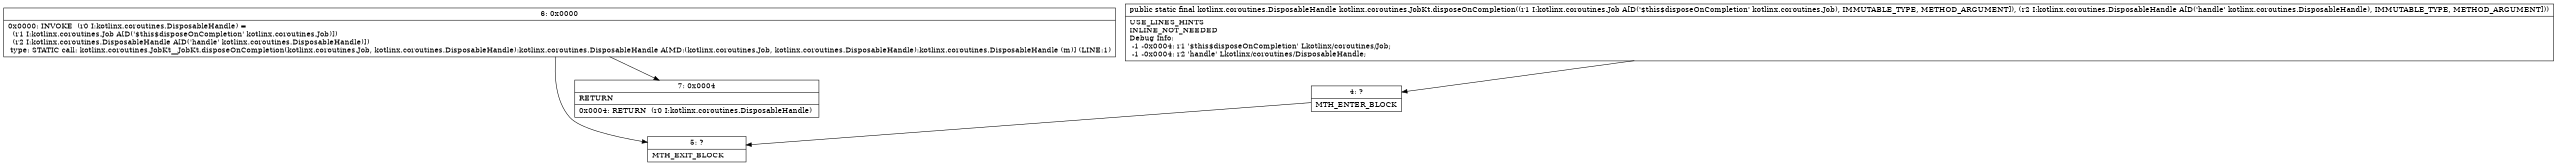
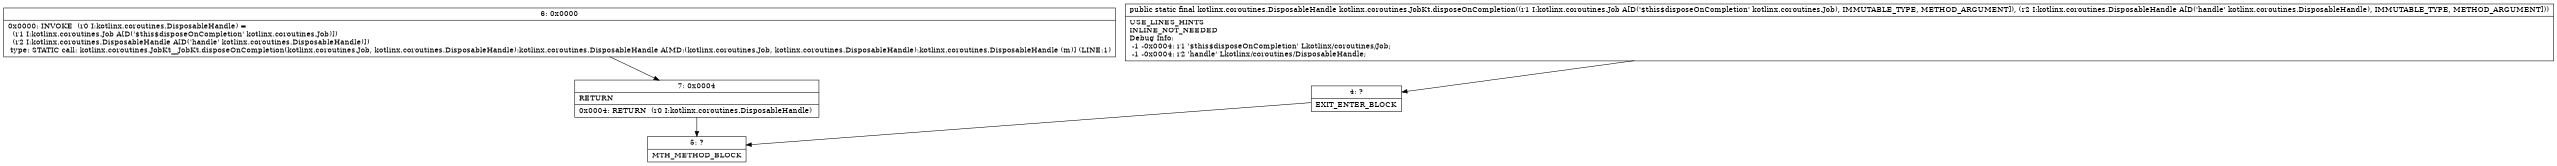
node "4: ?": text "MTH_ENTER_BLOCK" -> "EXIT_ENTER_BLOCK"
edge "6: 0x0000" -> "5: ?": now "7: 0x0004" -> "5: ?"
node "5: ?": text "MTH_EXIT_BLOCK" -> "MTH_METHOD_BLOCK"
